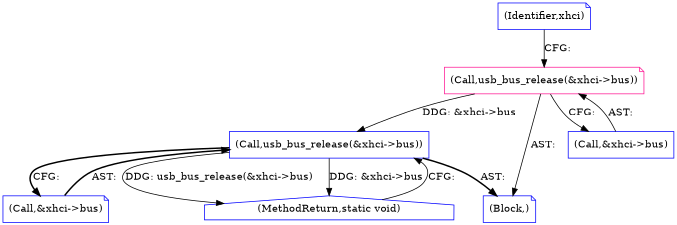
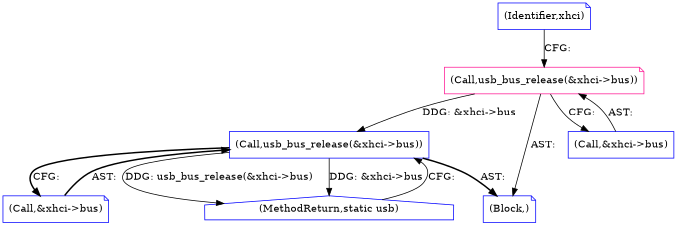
node "(MethodReturn,static void)": label "(MethodReturn,static void)" -> "(MethodReturn,static usb)"
